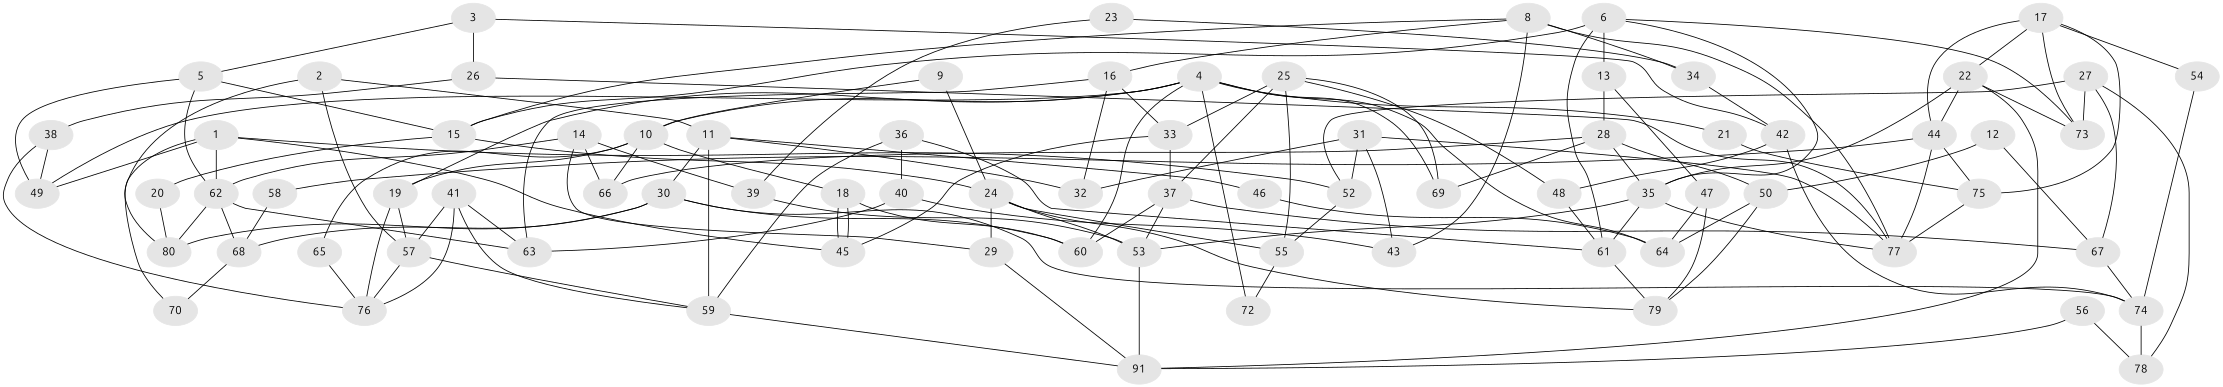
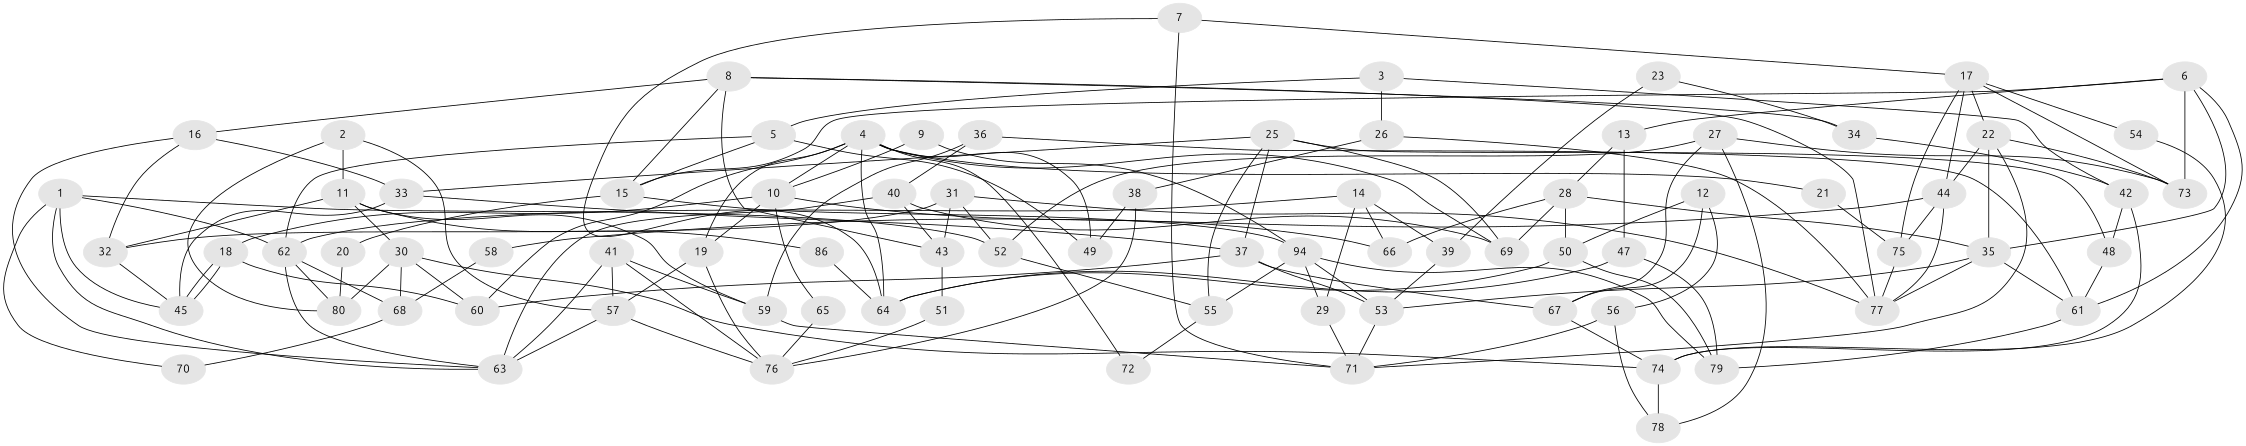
node "7": added
edge "1" -- "49": now "1" -- "63"
node "24": label "24" -> "94"
node "46": label "46" -> "86"
edge "40" -- "69": added
edge "57" -- "59": now "57" -- "63"
edge "12" -- "56": added
edge "32" -- "45": added
node "51": added
node "91": label "91" -> "71"
